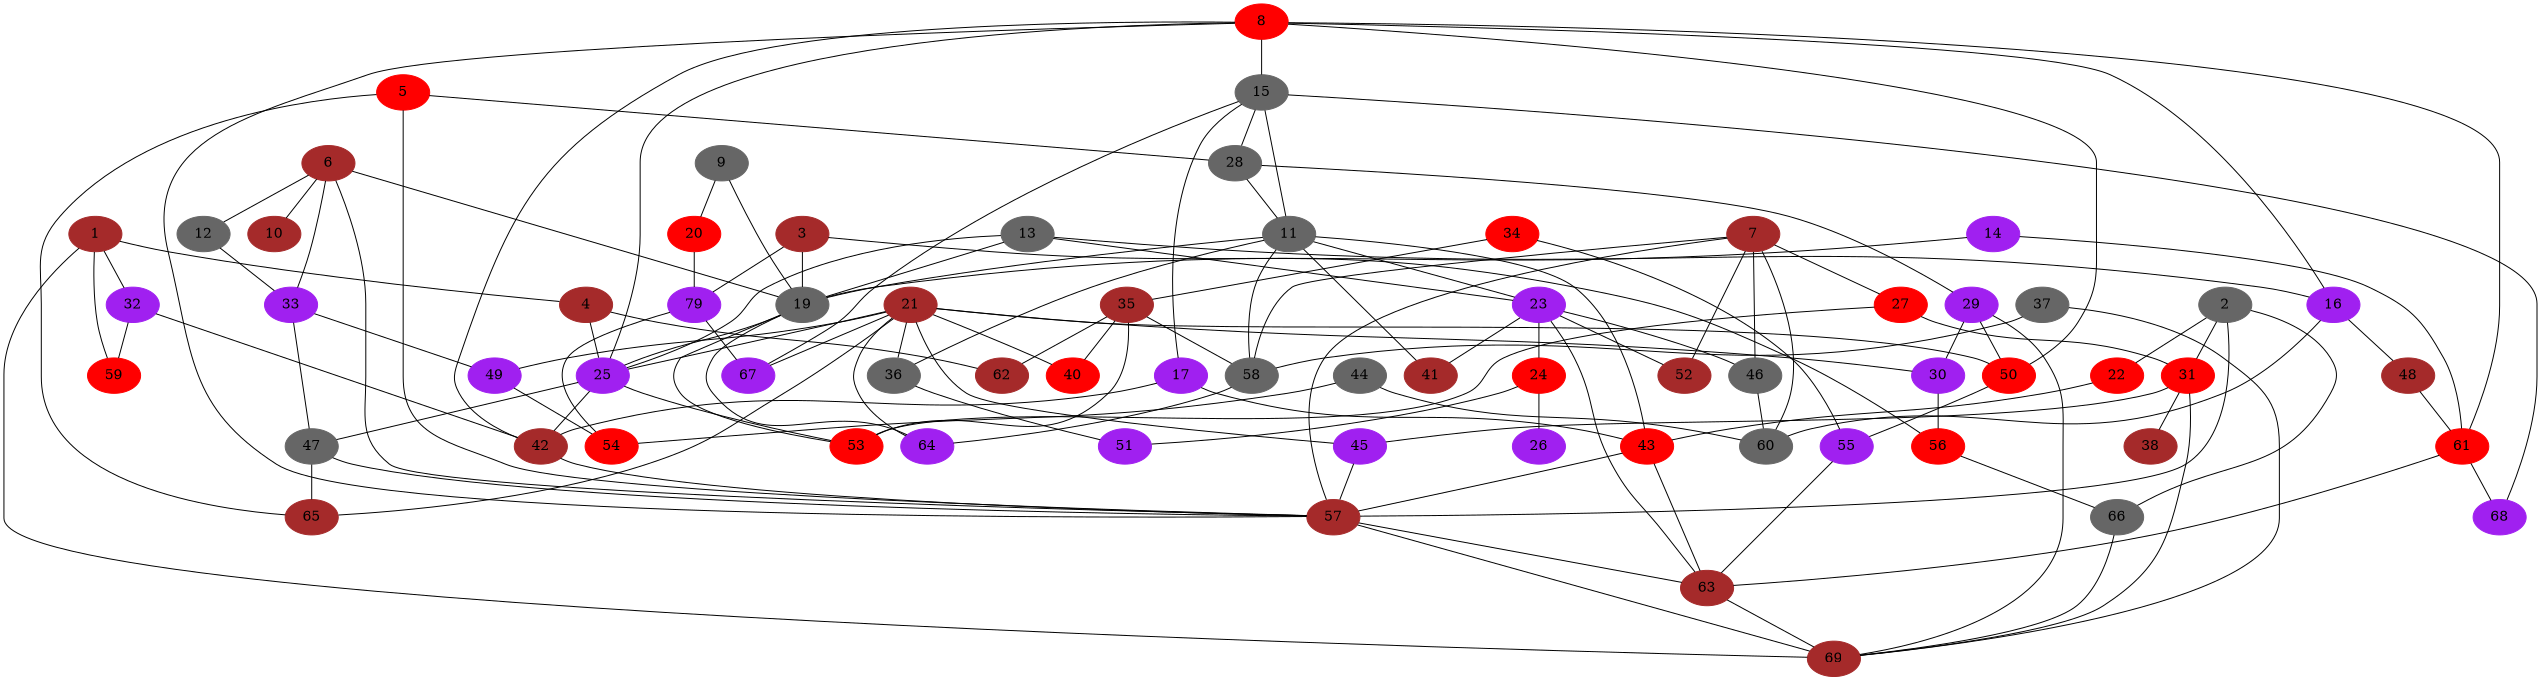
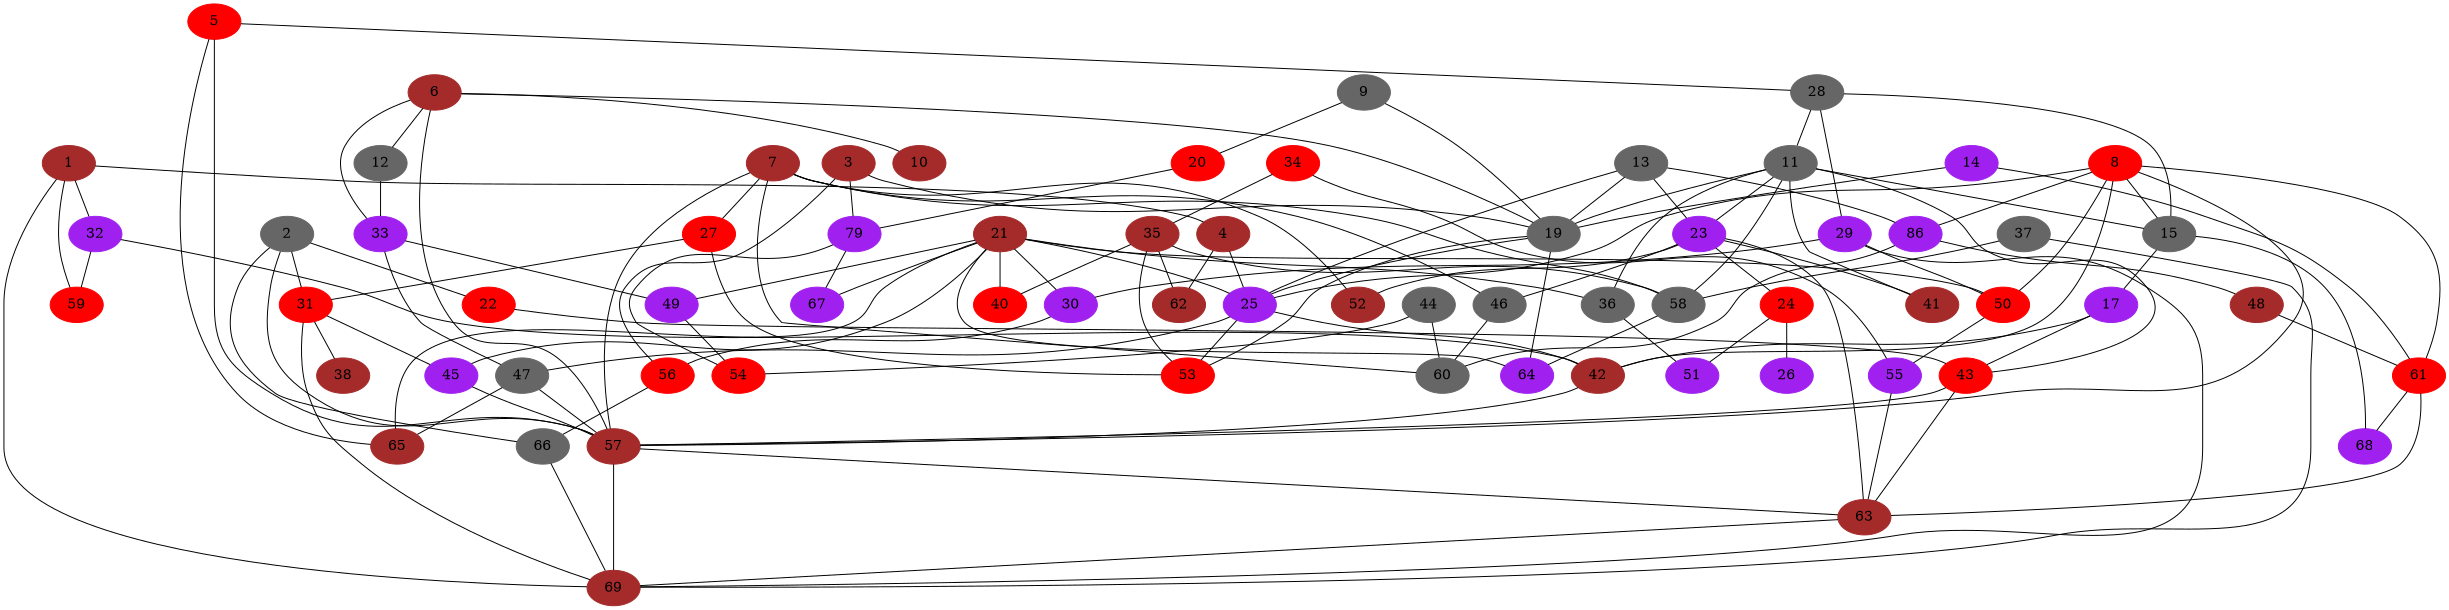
edge "15" -- "67": removed
node "16": label "16" -> "86"
